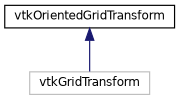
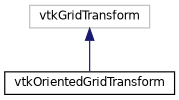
edge "vtkGridTransform" -> "vtkOrientedGridTransform": reversed
